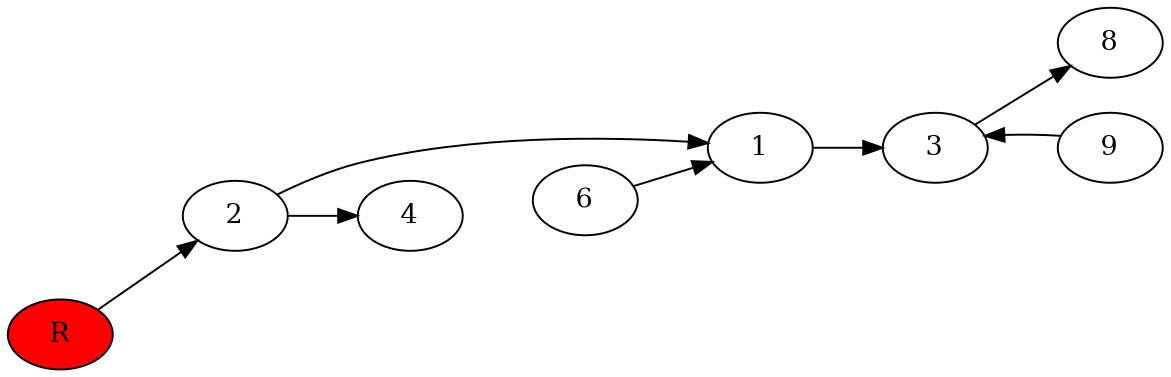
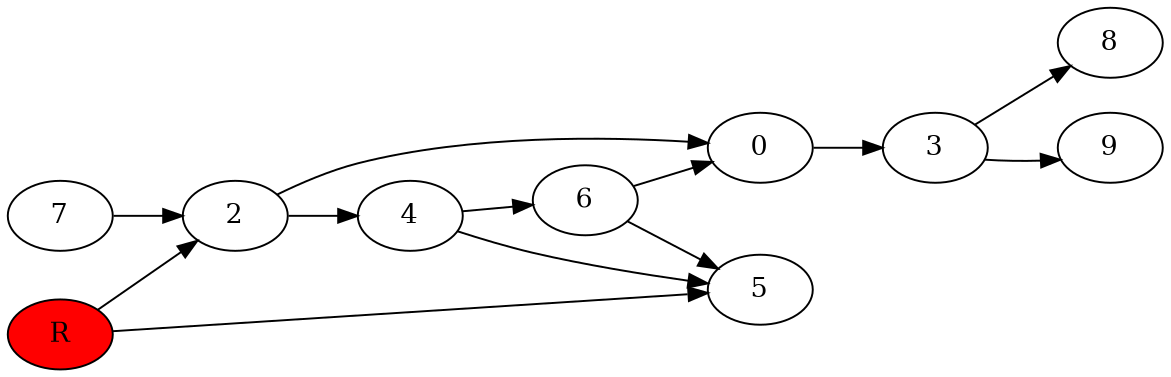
edge "9" -> "3": reversed
node "1": label "1" -> "0"
edge "4" -> "6": added
node "7": added
node "5": added
